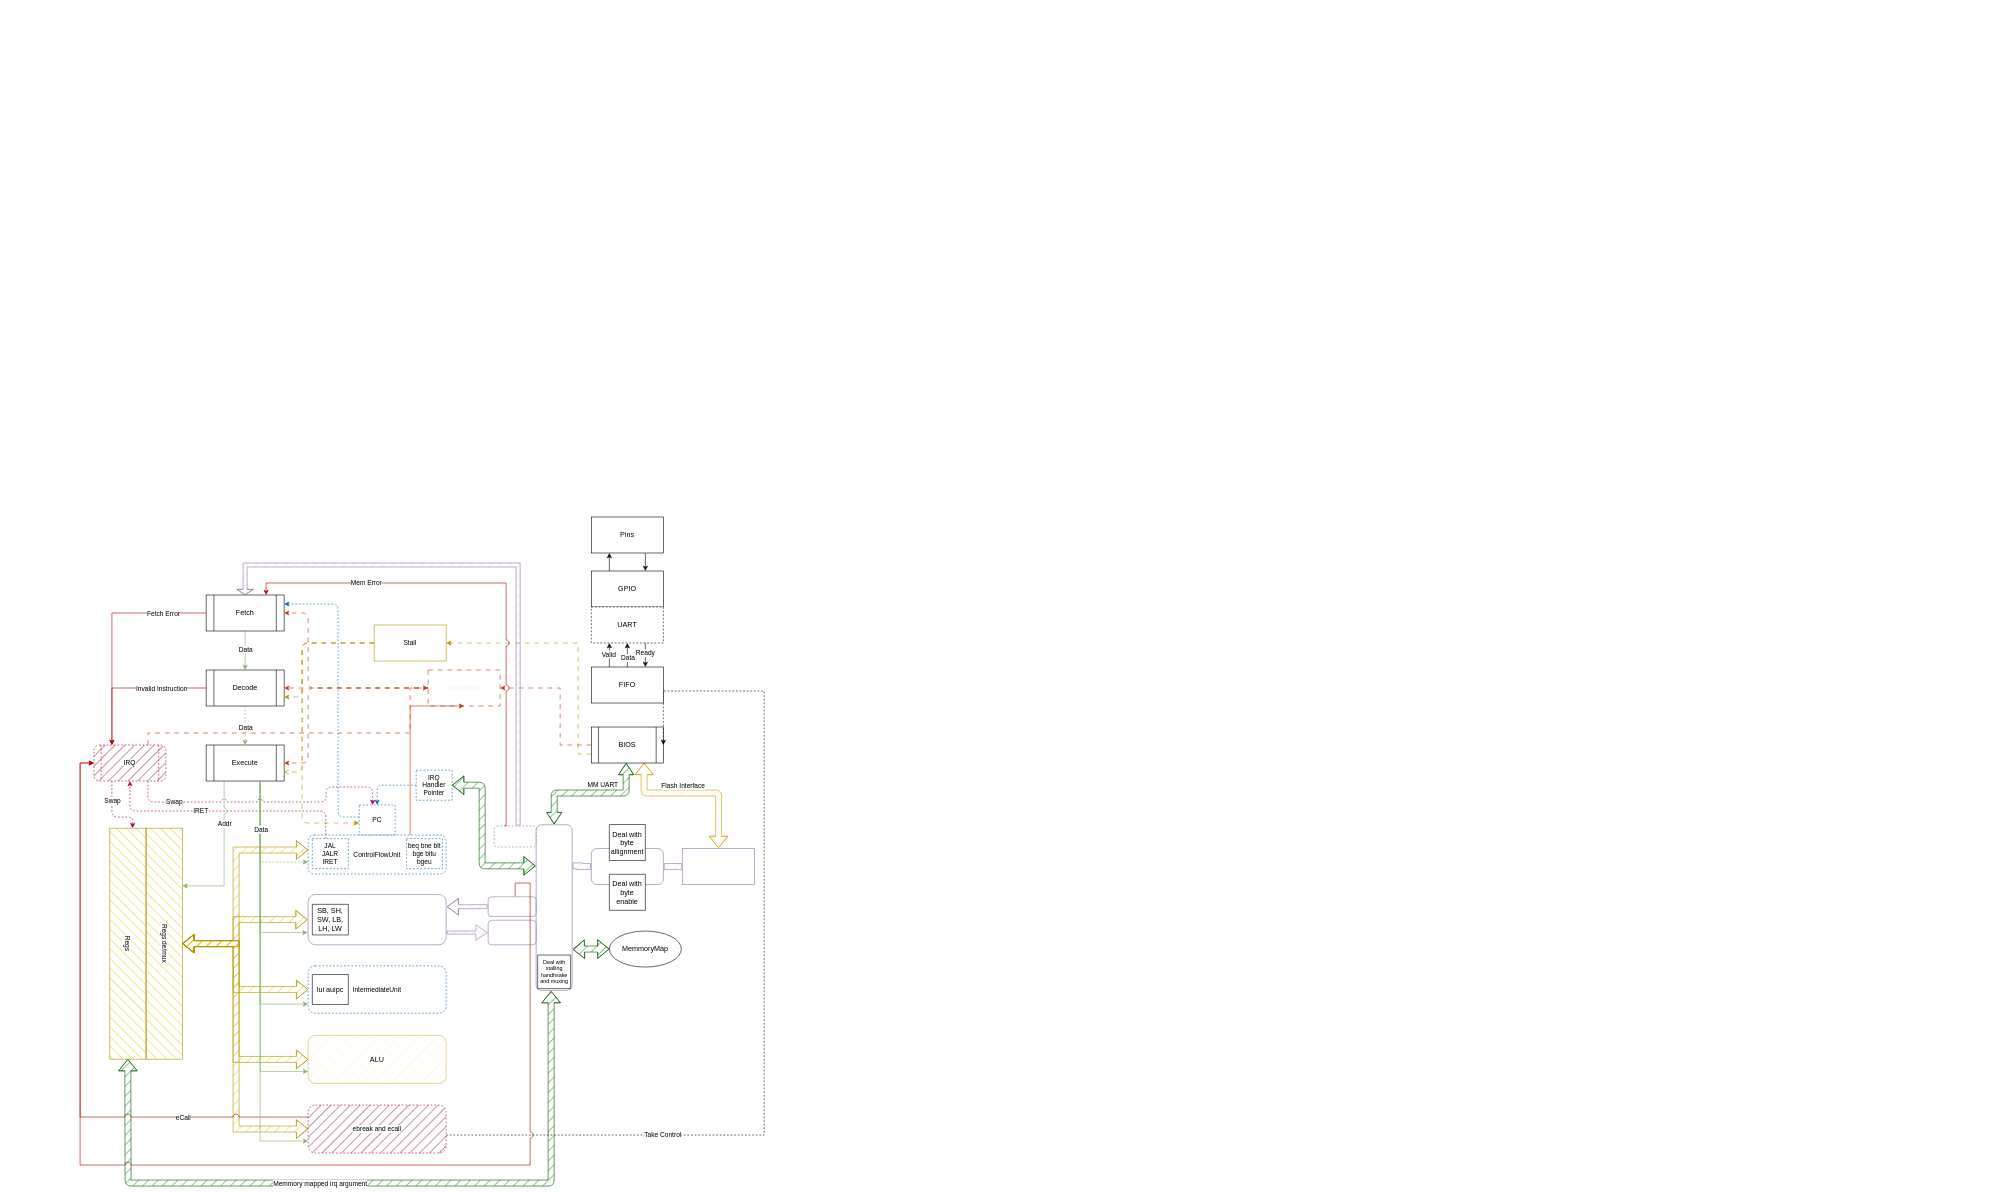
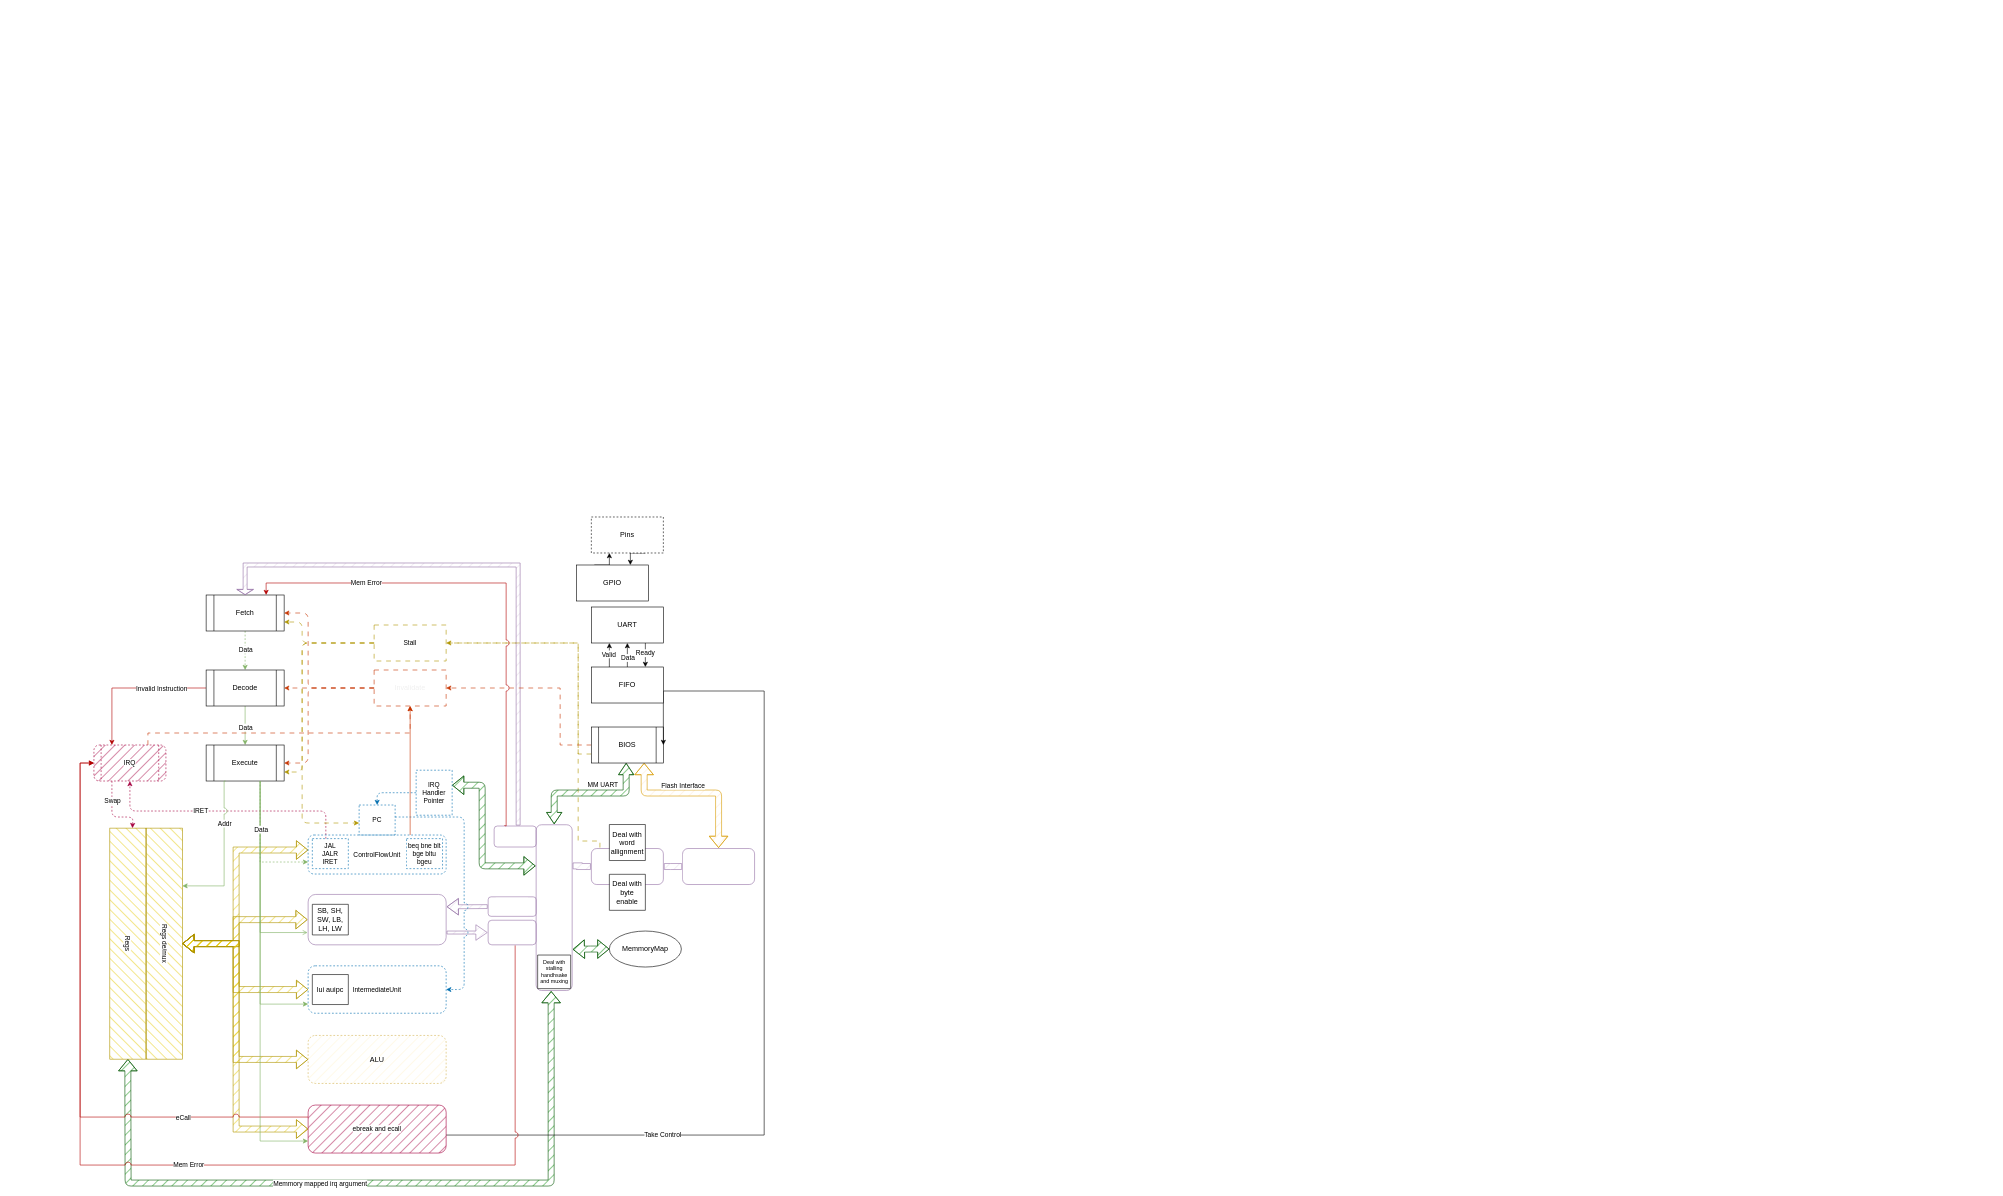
node "Pins": style solid -> dashed
node "GPIO": moved (627, 589) -> (612, 583)
edge "Fetch" -> "IRQ": removed, label "Fetch Error"
edge "Stall" -> "Fetch": added
node "UART": style dashed -> solid
node "Stall": style solid -> dashed
edge "Fetch" -> "Decode": style solid -> dashed
node "Invalidate": moved (464, 688) -> (410, 688)
edge "Stall" -> "Decode": removed
edge "Decode" -> "Execute": style dashed -> solid
edge "BIOS" -> "Stall": arrowhead classic -> none
edge "Stall" -> "Execute": arrowhead open -> classic
node "IRQ Handler Pointer": size 36x30 -> 36x45
edge "IRQ" -> "PC": removed, label "Swap"
edge "MemoryAccessUnit" -> "Stall": added
edge "PC" -> "Fetch": removed
node "Read Port A": style dashed -> solid
node "Deal with byte allignment": label "Deal with byte allignment" -> "Deal with word allignment"
node "RAM (Byte[4] window) Word sized": shape rectangle -> rounded rectangle
edge "ebreak and ecall" -> "BIOS": style dashed -> solid
edge "PC" -> "IntermediateUnit": added
edge "Execute" -> "LoadStoreUnit": arrowhead classic -> open
edge "Read Port B" -> "IRQ": removed
edge "Write Port" -> "IRQ": added, label "Mem Error"
node "ALU": style solid -> dashed
edge "Execute" -> "ALU": removed
node "ebreak and ecall": style dashed -> solid
